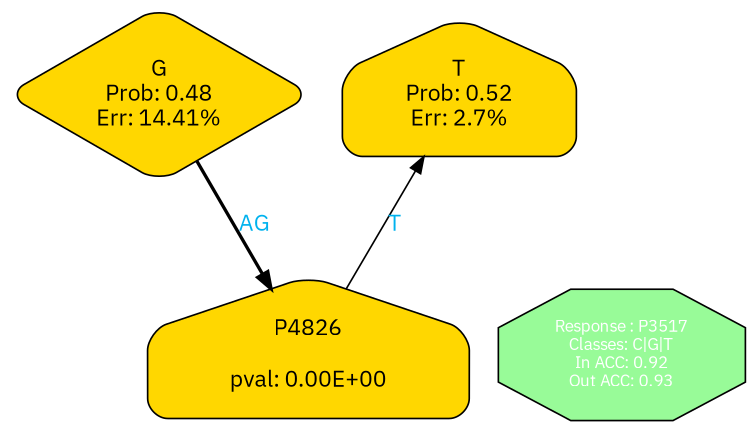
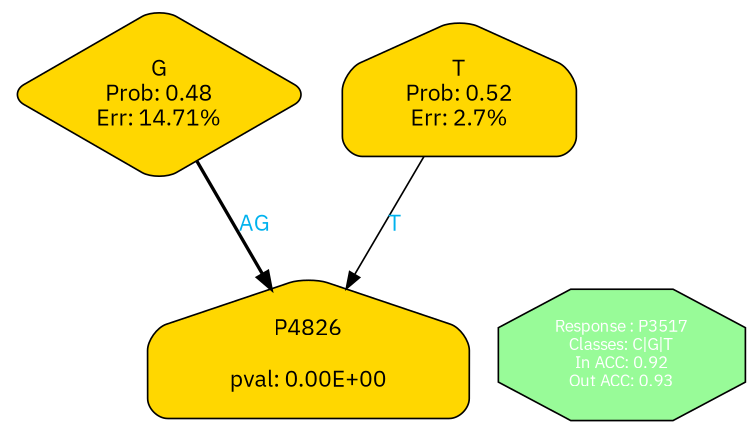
node "G Prob: 0.48 Err: 14.41%": label "G Prob: 0.48 Err: 14.41%" -> "G Prob: 0.48 Err: 14.71%"
edge "P4826 pval: 0.00E+00" -> "T Prob: 0.52 Err: 2.7%": reversed
